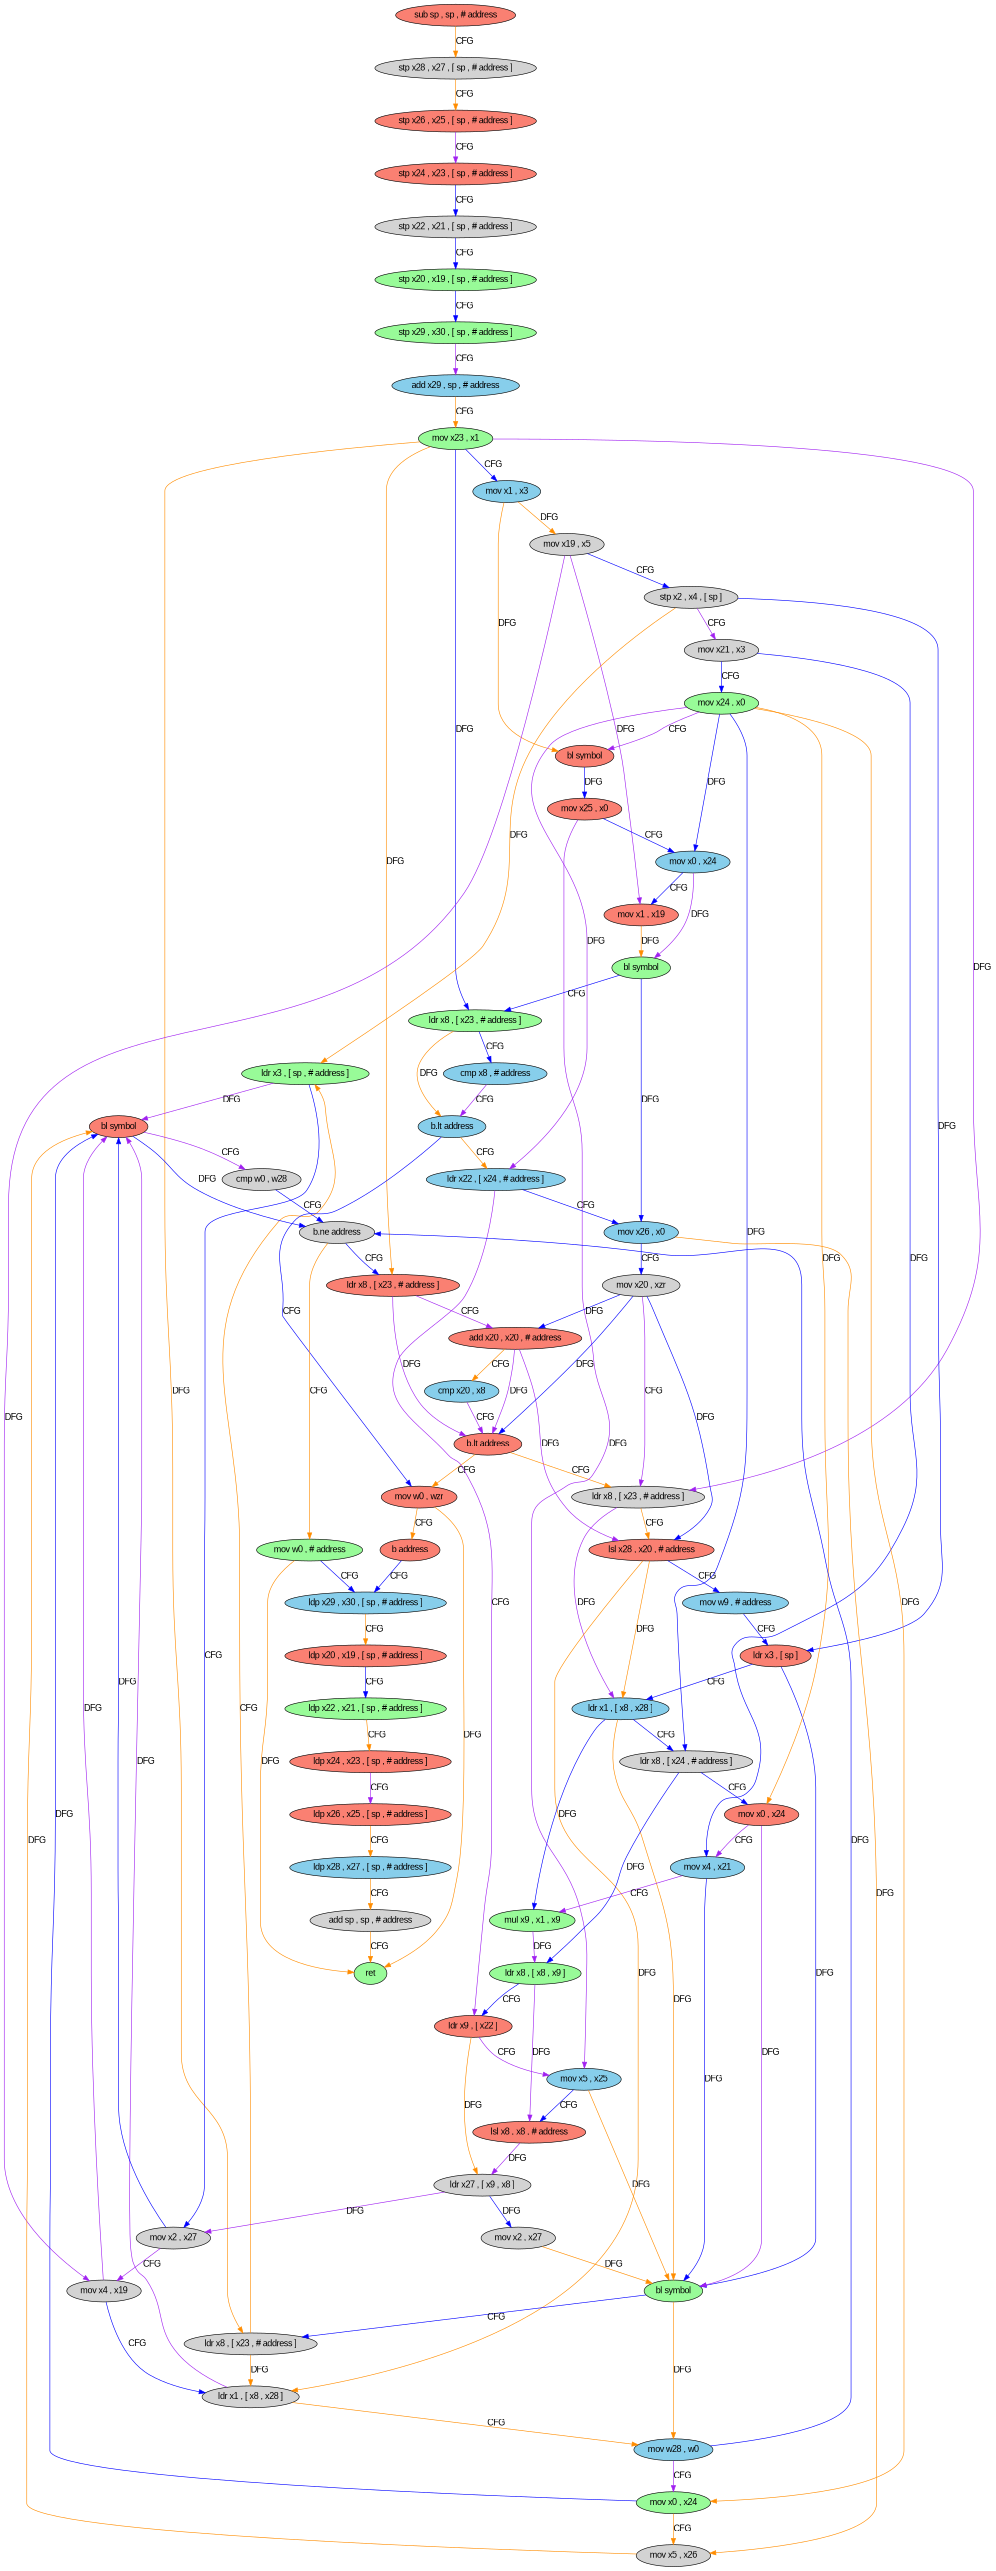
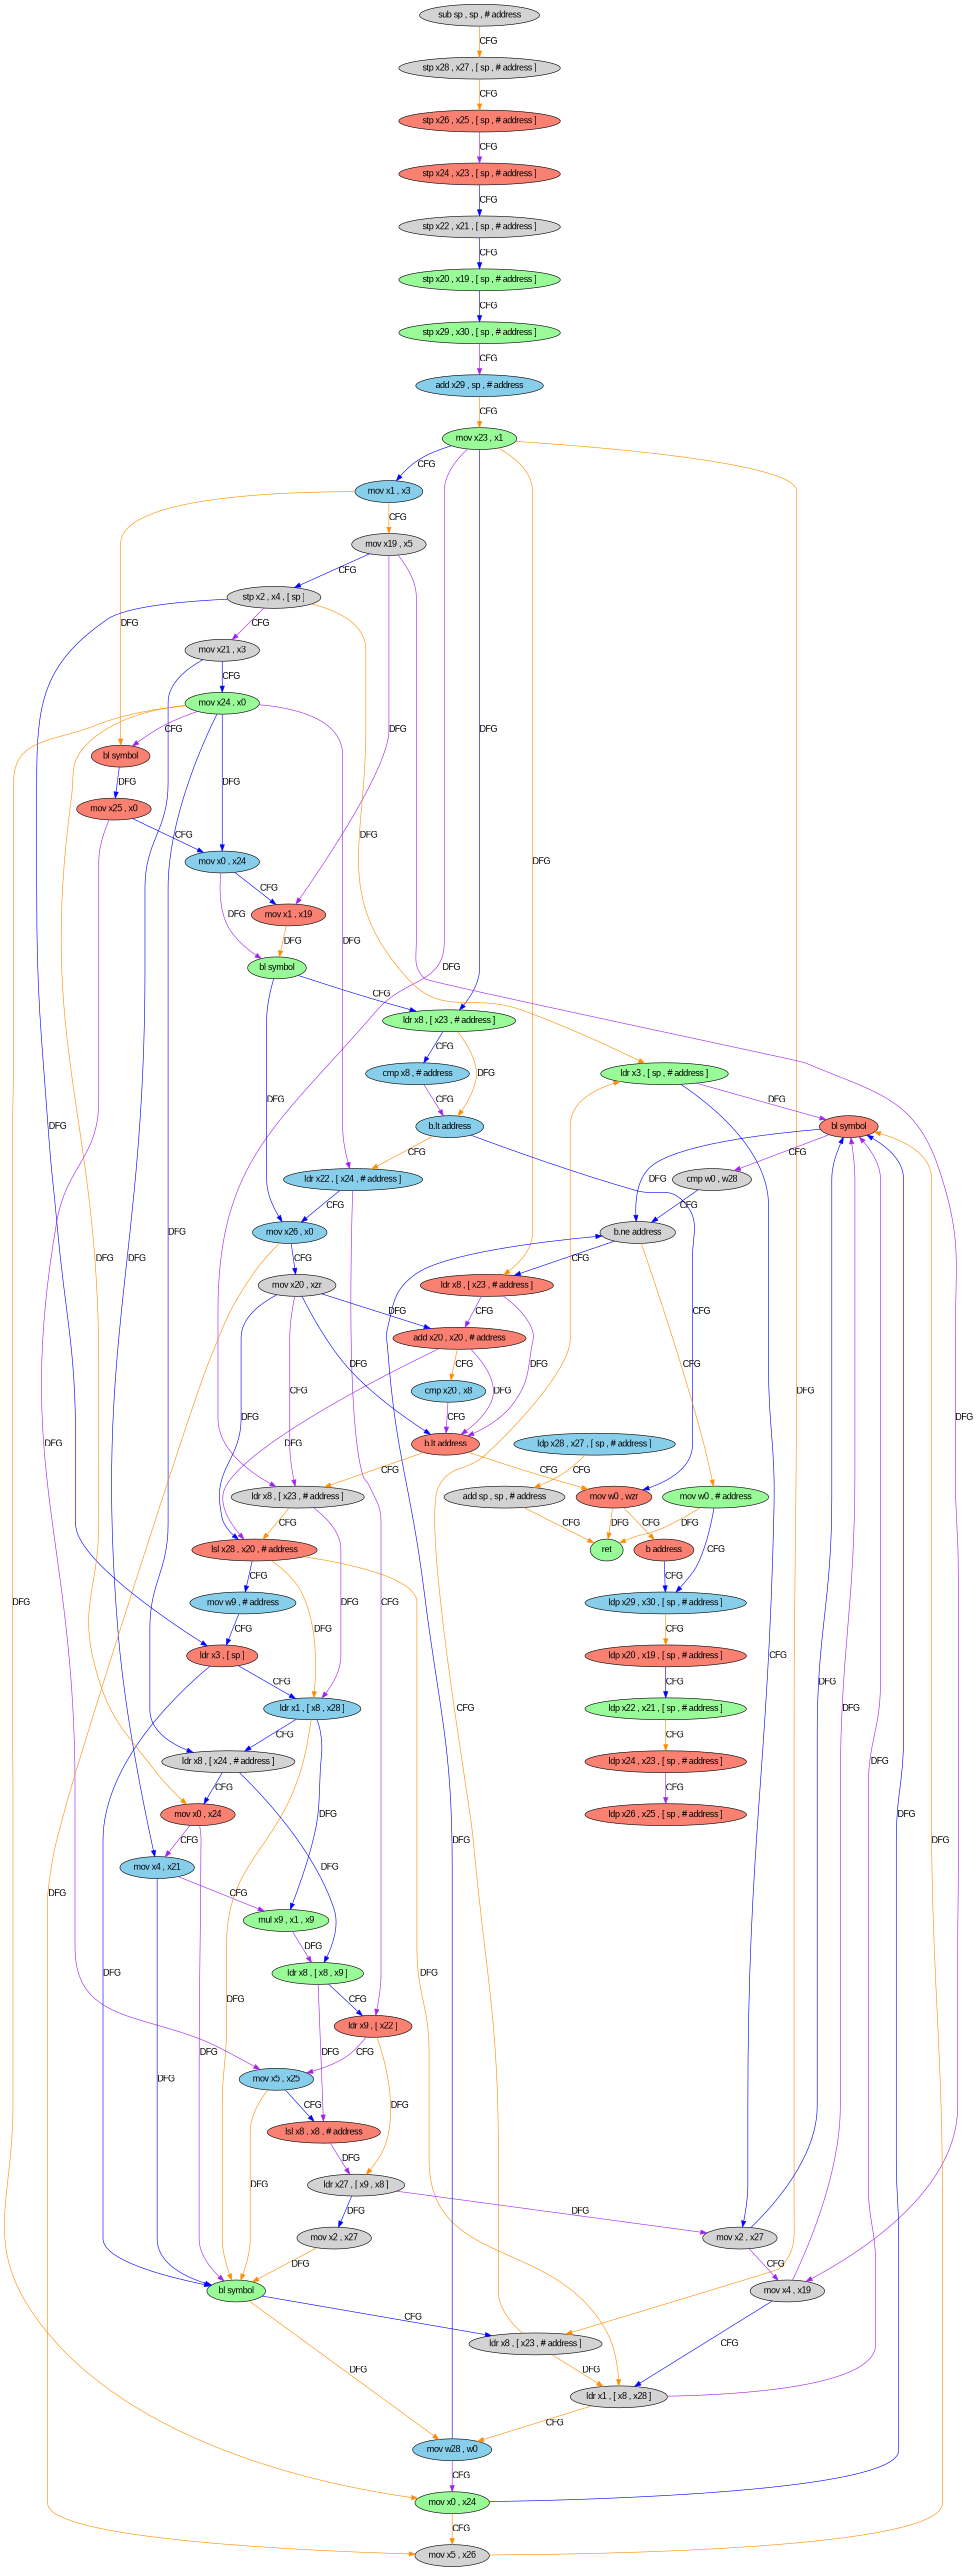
node "sub sp , sp , # address": fillcolor salmon -> lightgrey
edge "mov x1 , x3" -> "mov x19 , x5": label "DFG" -> "CFG"
edge "ldp x26 , x25 , [ sp , # address ]" -> "ldp x28 , x27 , [ sp , # address ]": removed, label "CFG"
